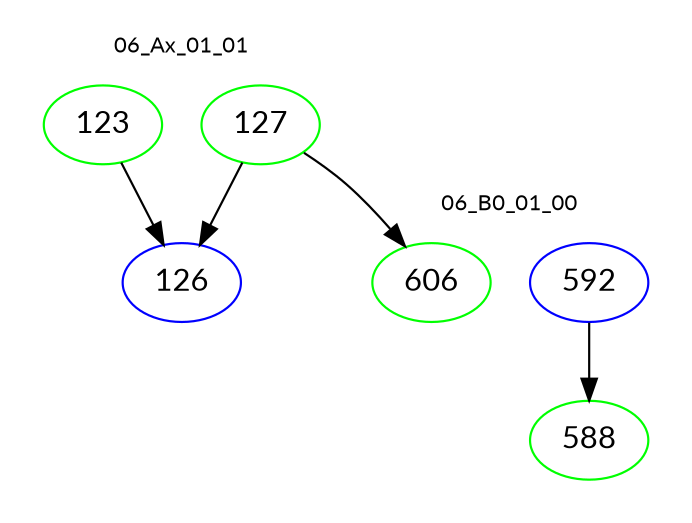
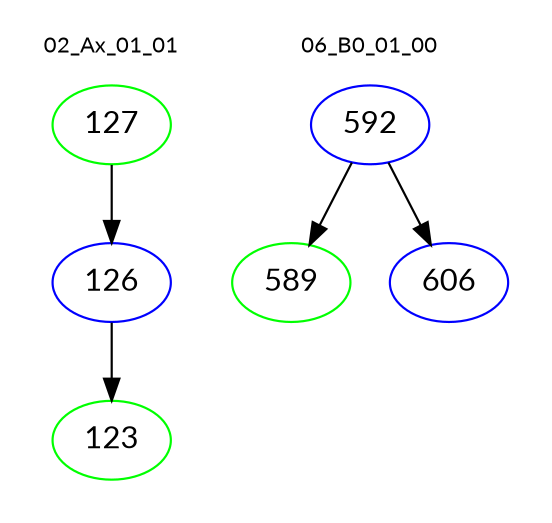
cluster "06_Ax_01_01": label "06_Ax_01_01" -> "02_Ax_01_01"
edge "123" -> "126": reversed
edge "127" -> "606": now "592" -> "606"
node "606": color green -> blue
node "588": label "588" -> "589"
